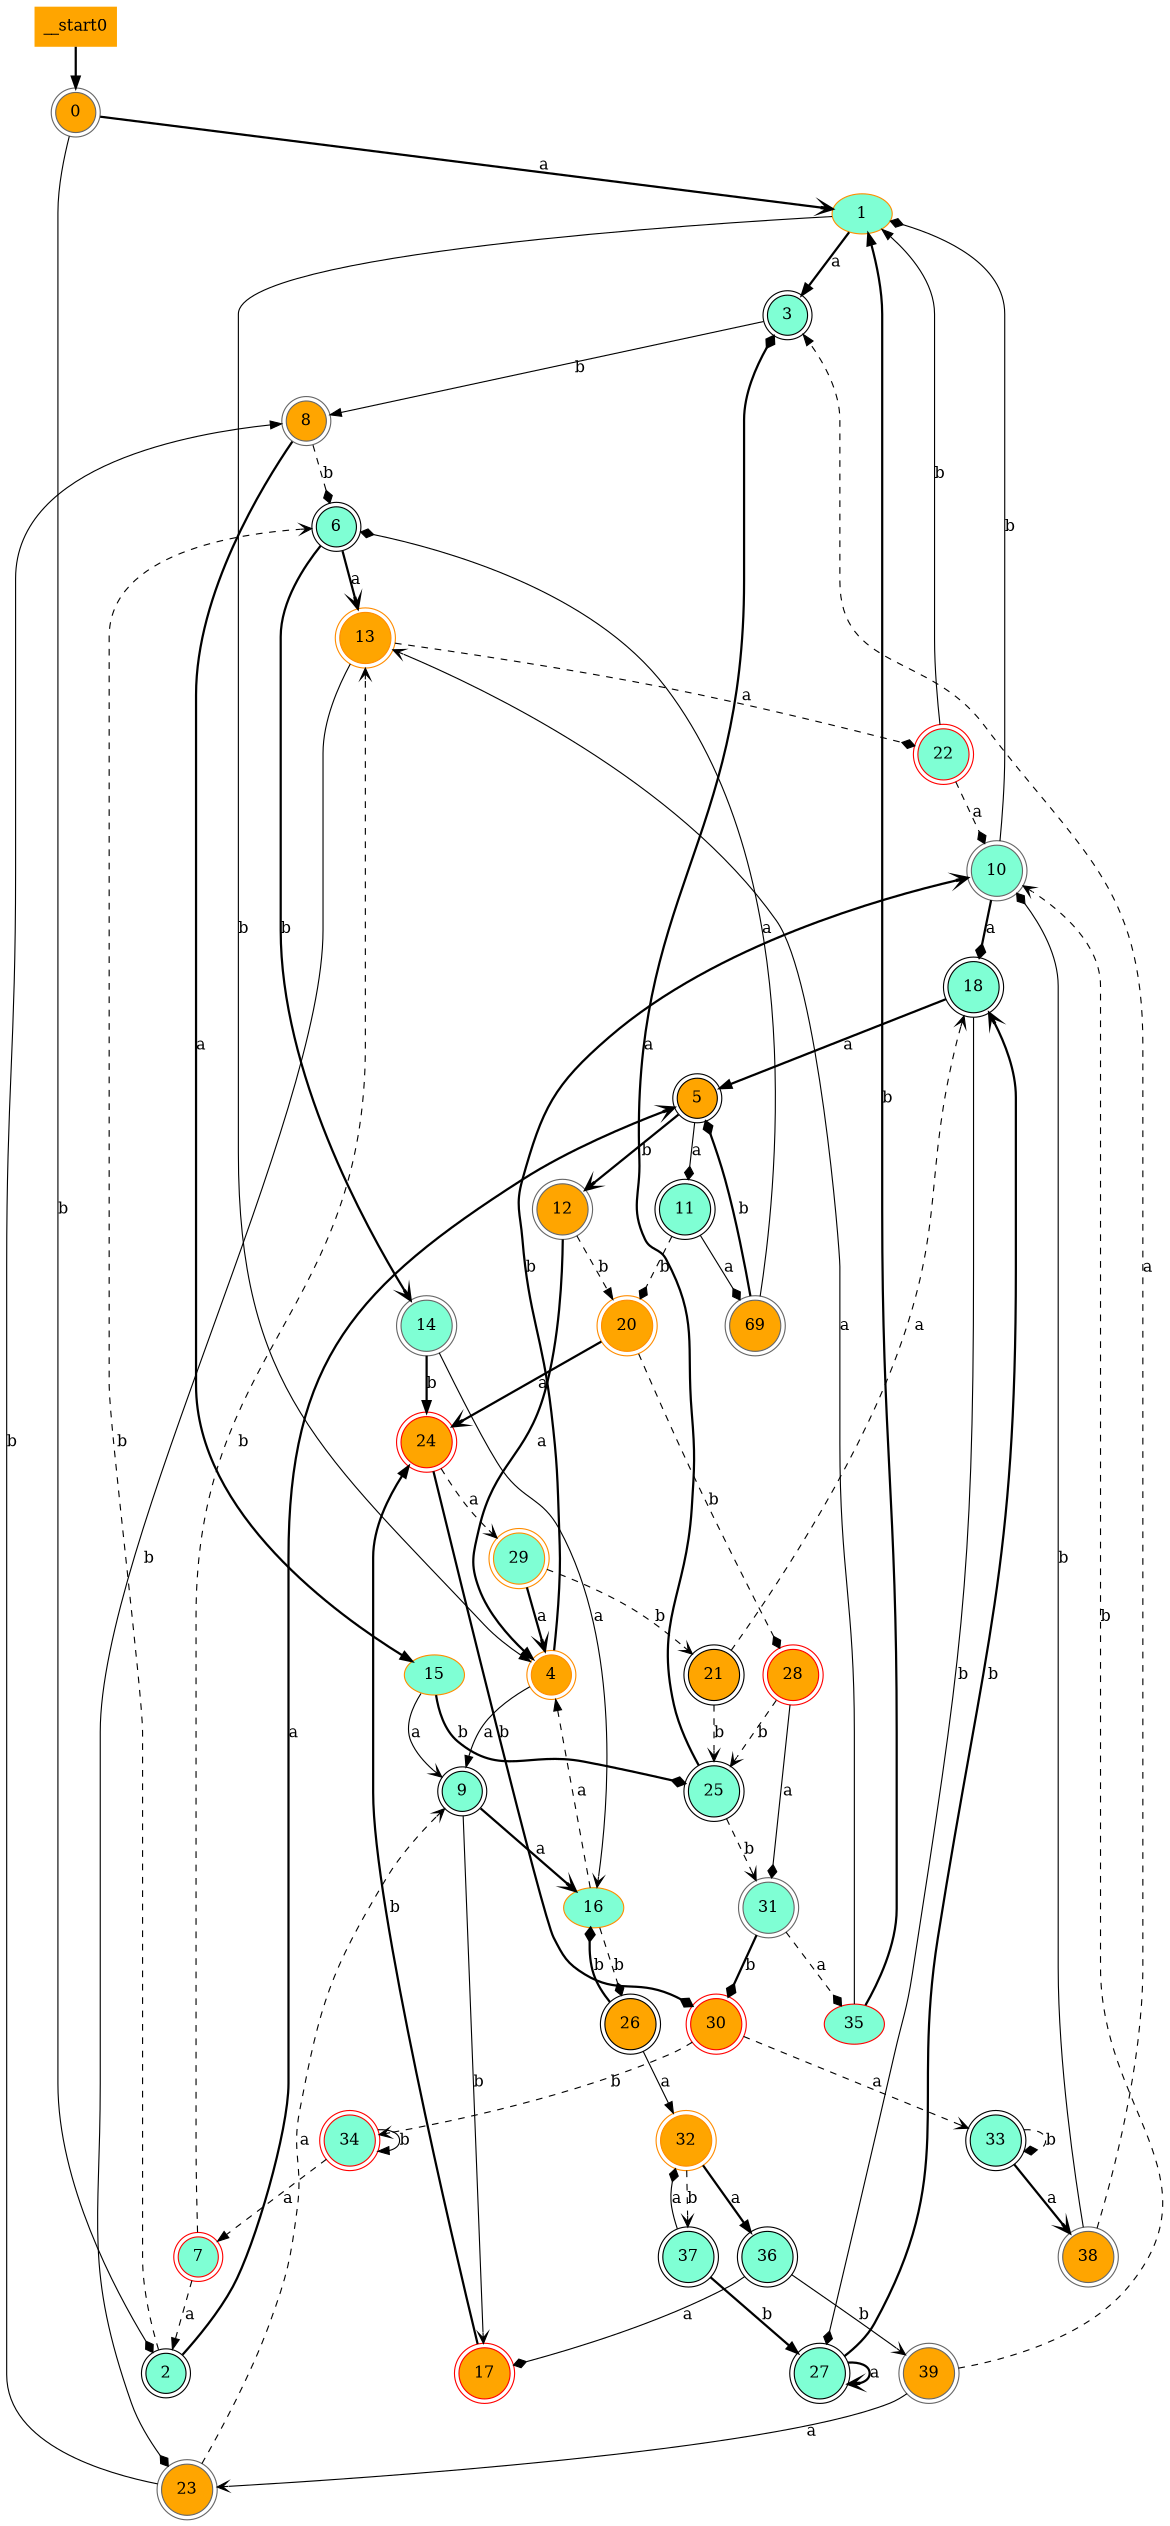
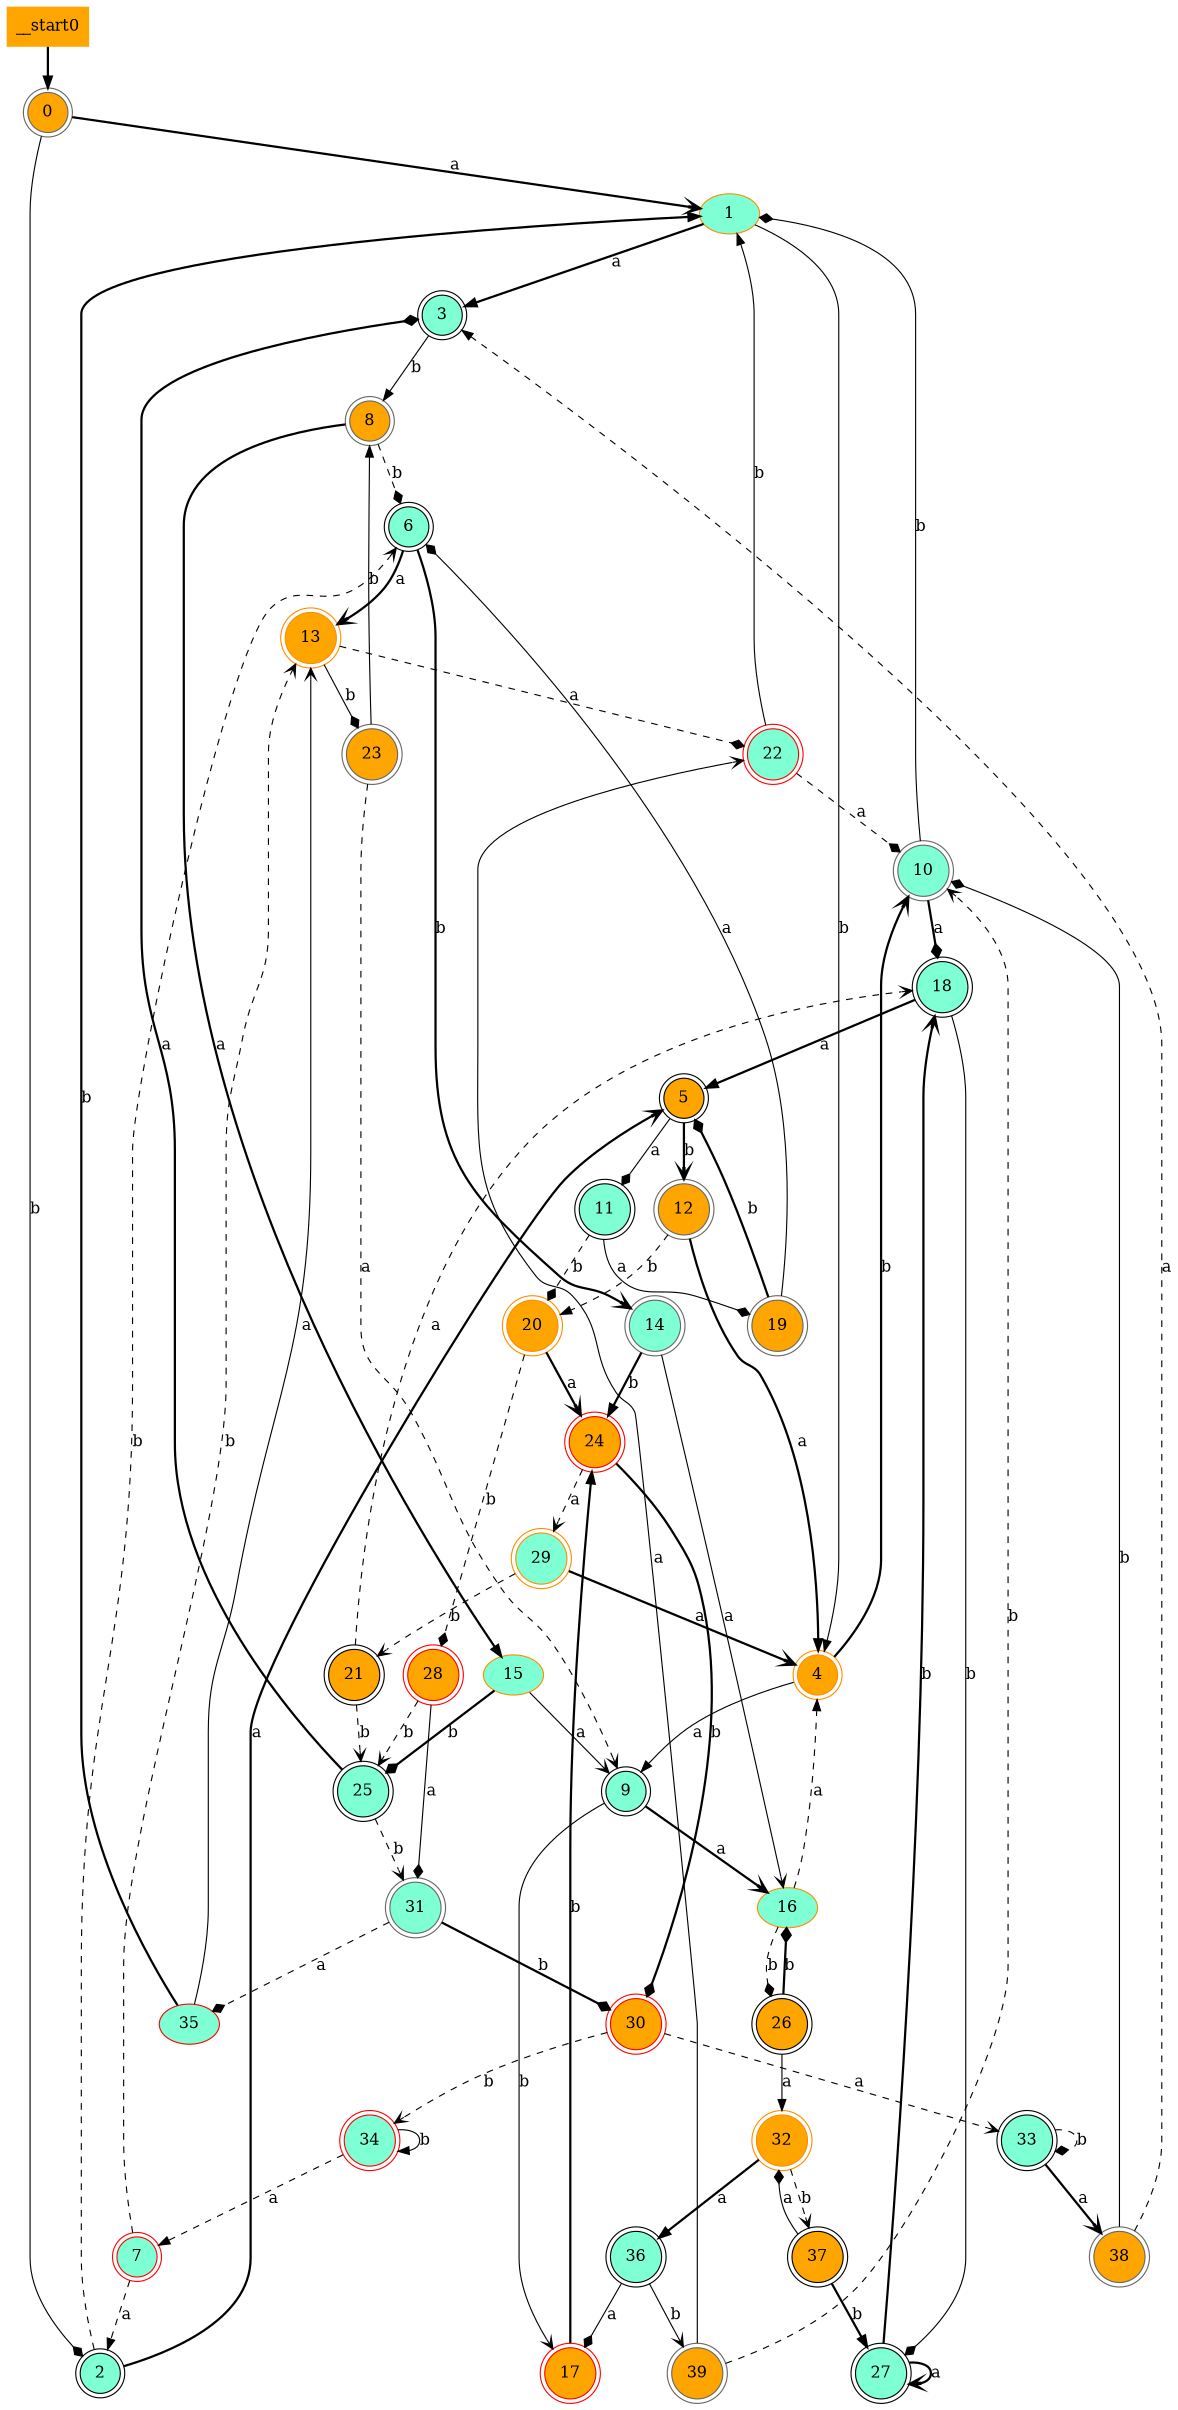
node "69": label "69" -> "19"
node "37": fillcolor aquamarine -> orange
edge "39" -> "23": now "39" -> "22"
